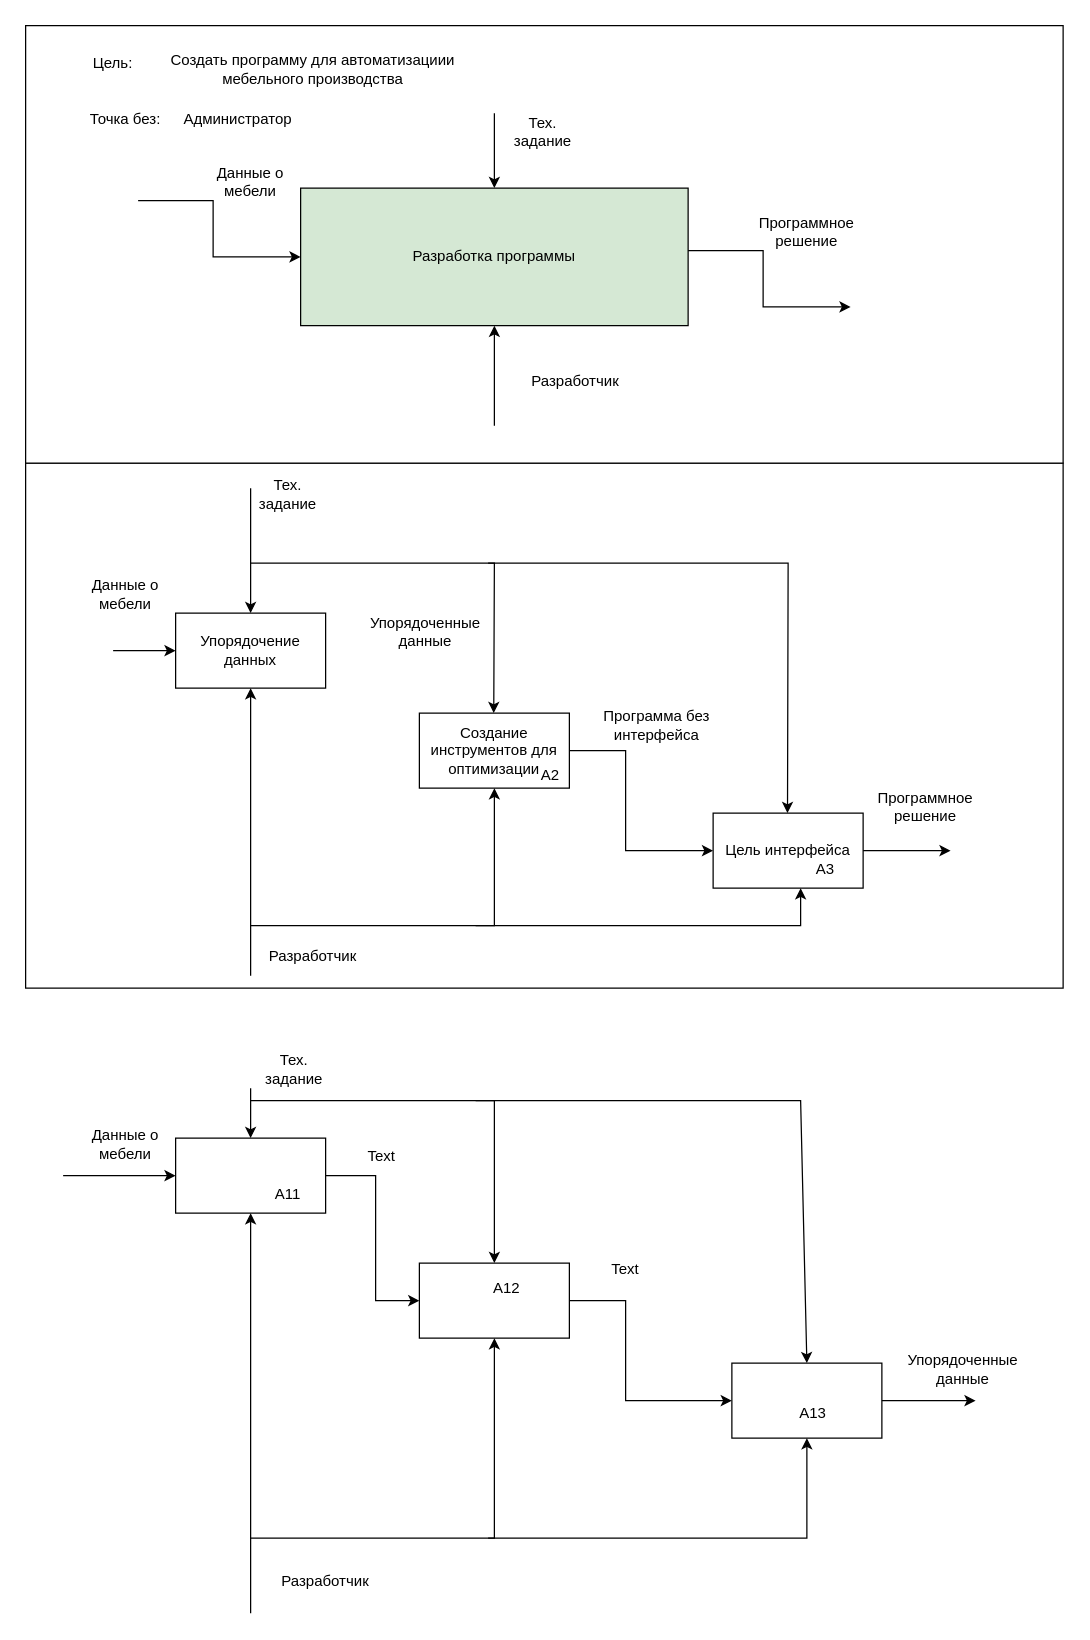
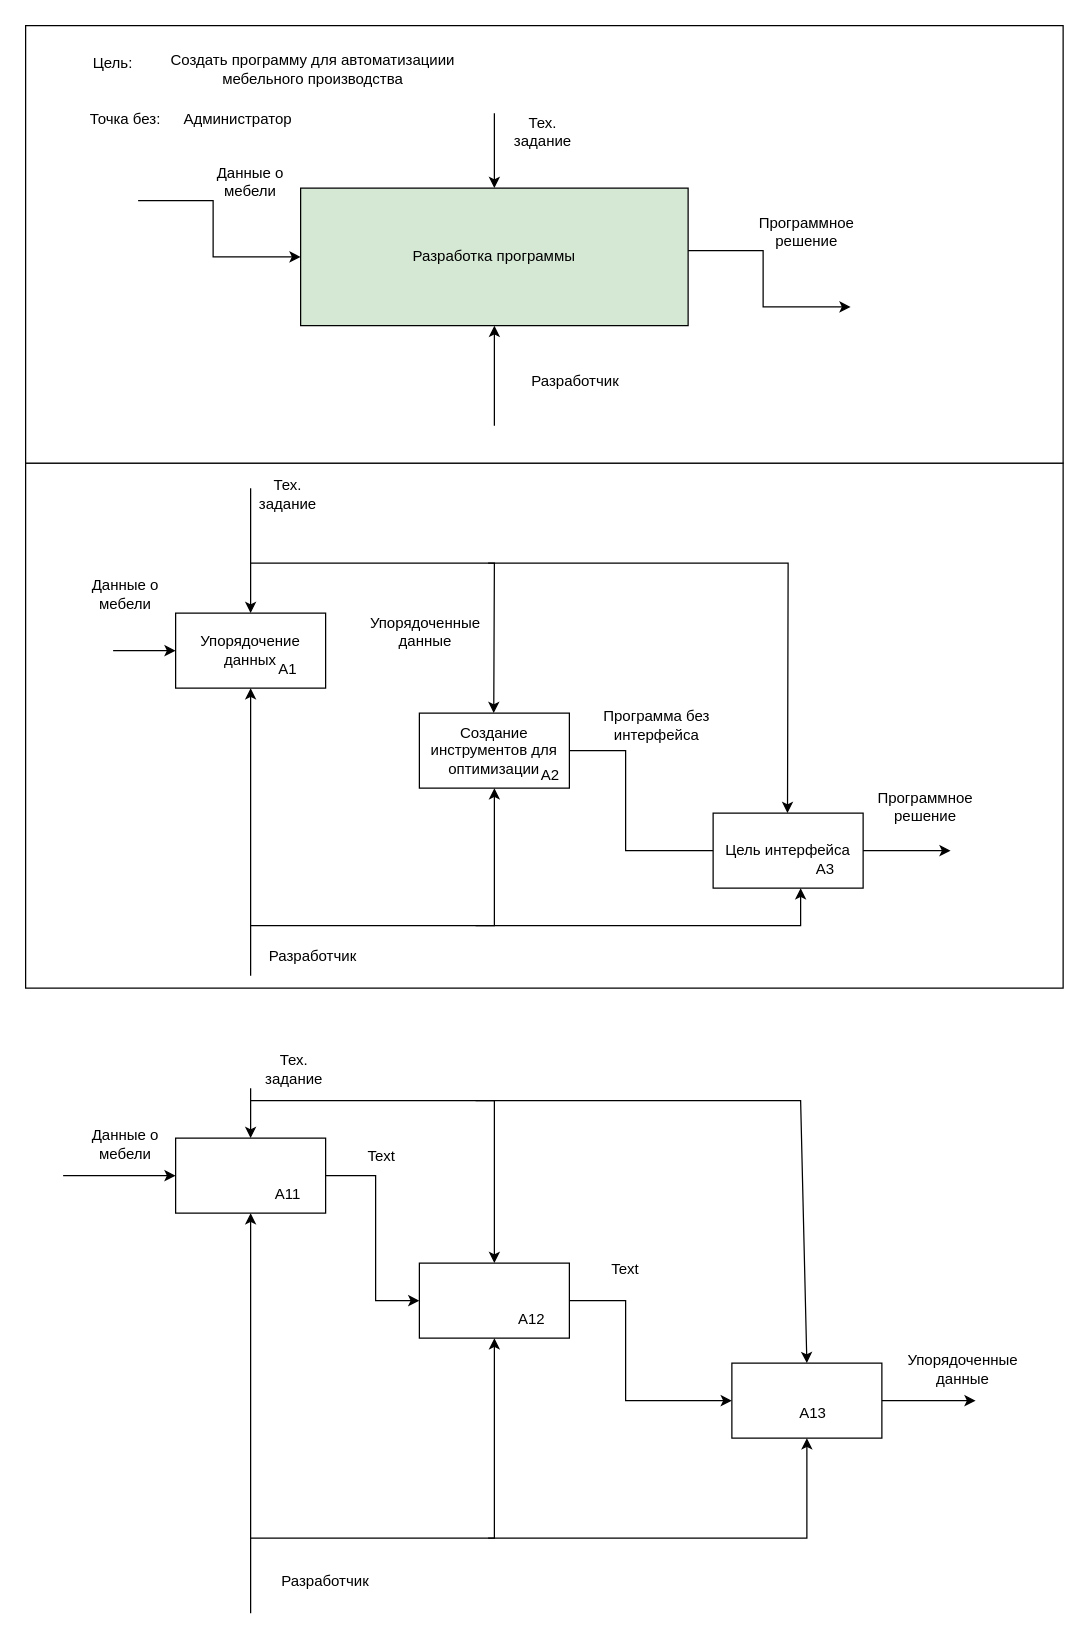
node "А1": added
edge "Создание инструментов для оптимизации" -> "Цель интерфейса": arrowhead classic -> none
node "А12": moved (507, 1288) -> (532, 1319)
